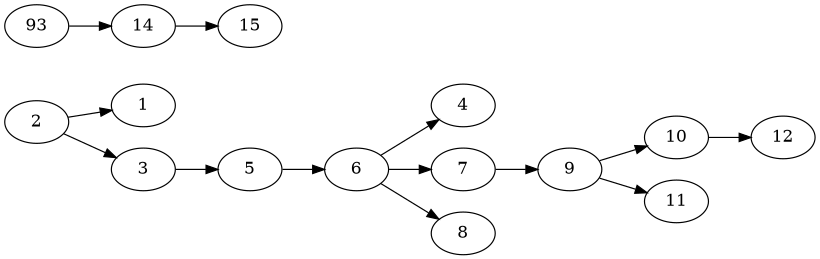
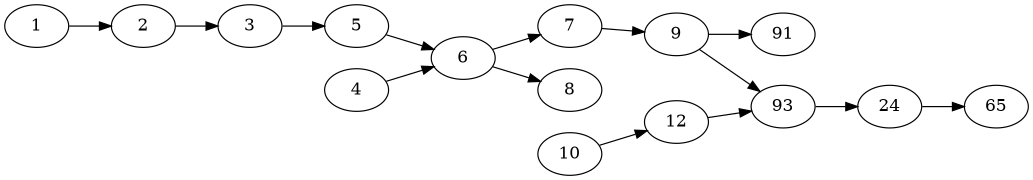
node "14": label "14" -> "24"
node "15": label "15" -> "65"
edge "2" -> "1": reversed
edge "12" -> "93": added
edge "6" -> "4": reversed
edge "9" -> "10": now "9" -> "93"
node "11": label "11" -> "91"
